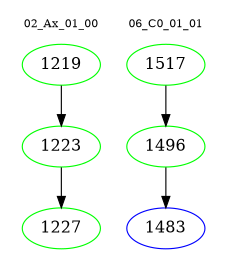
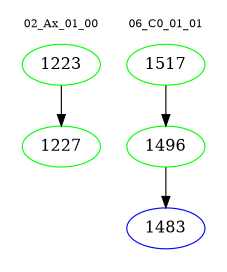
node "1219": removed
